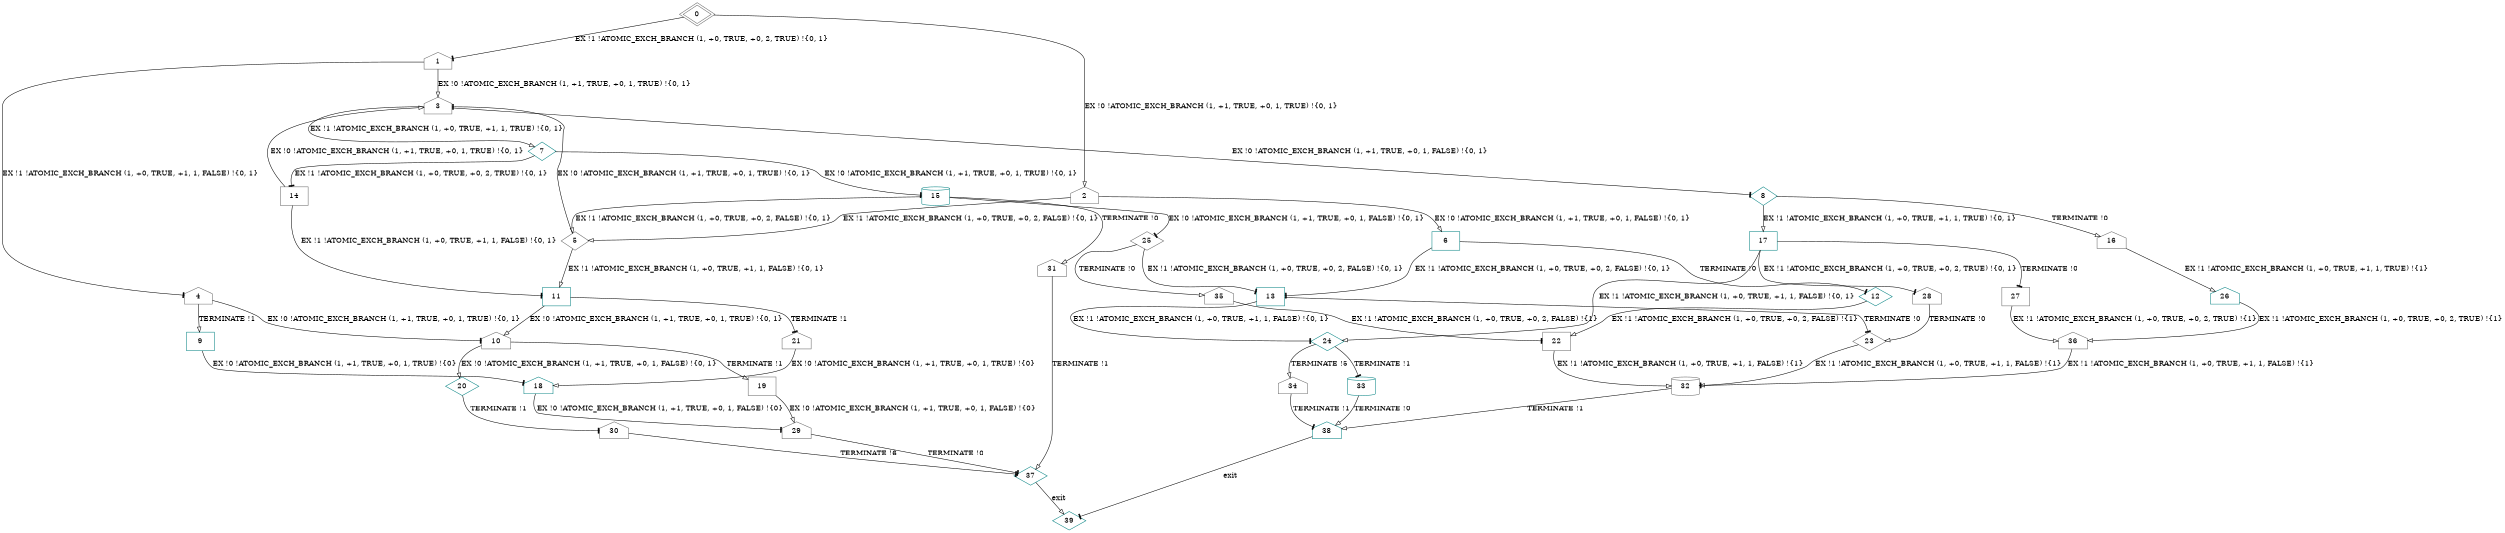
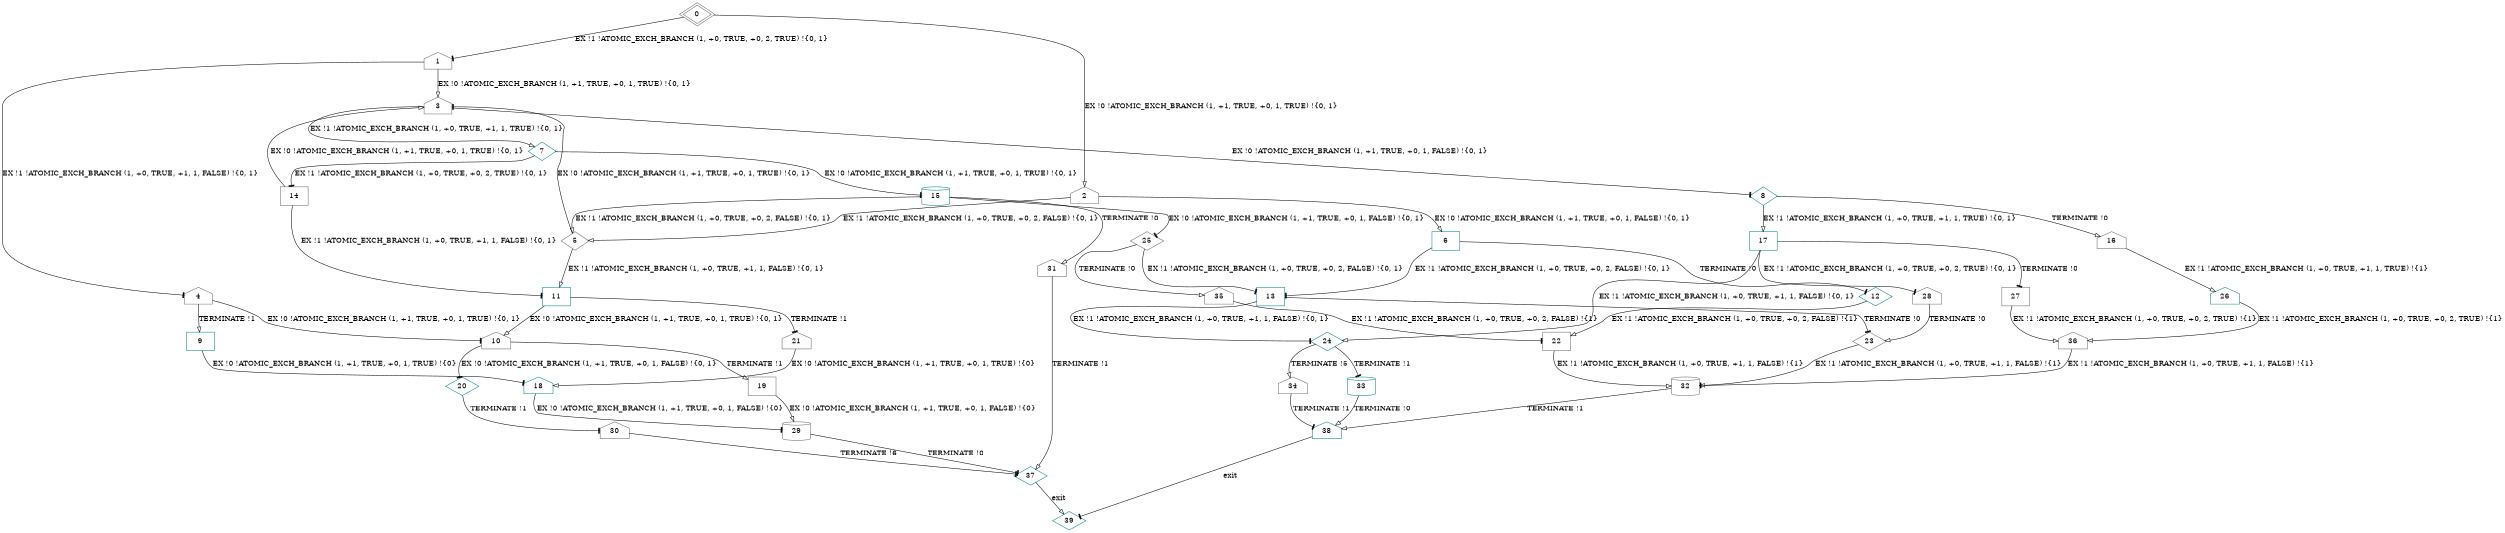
edge "10" -> "20": arrowhead onormal -> tee
node "29": shape house -> cylinder
